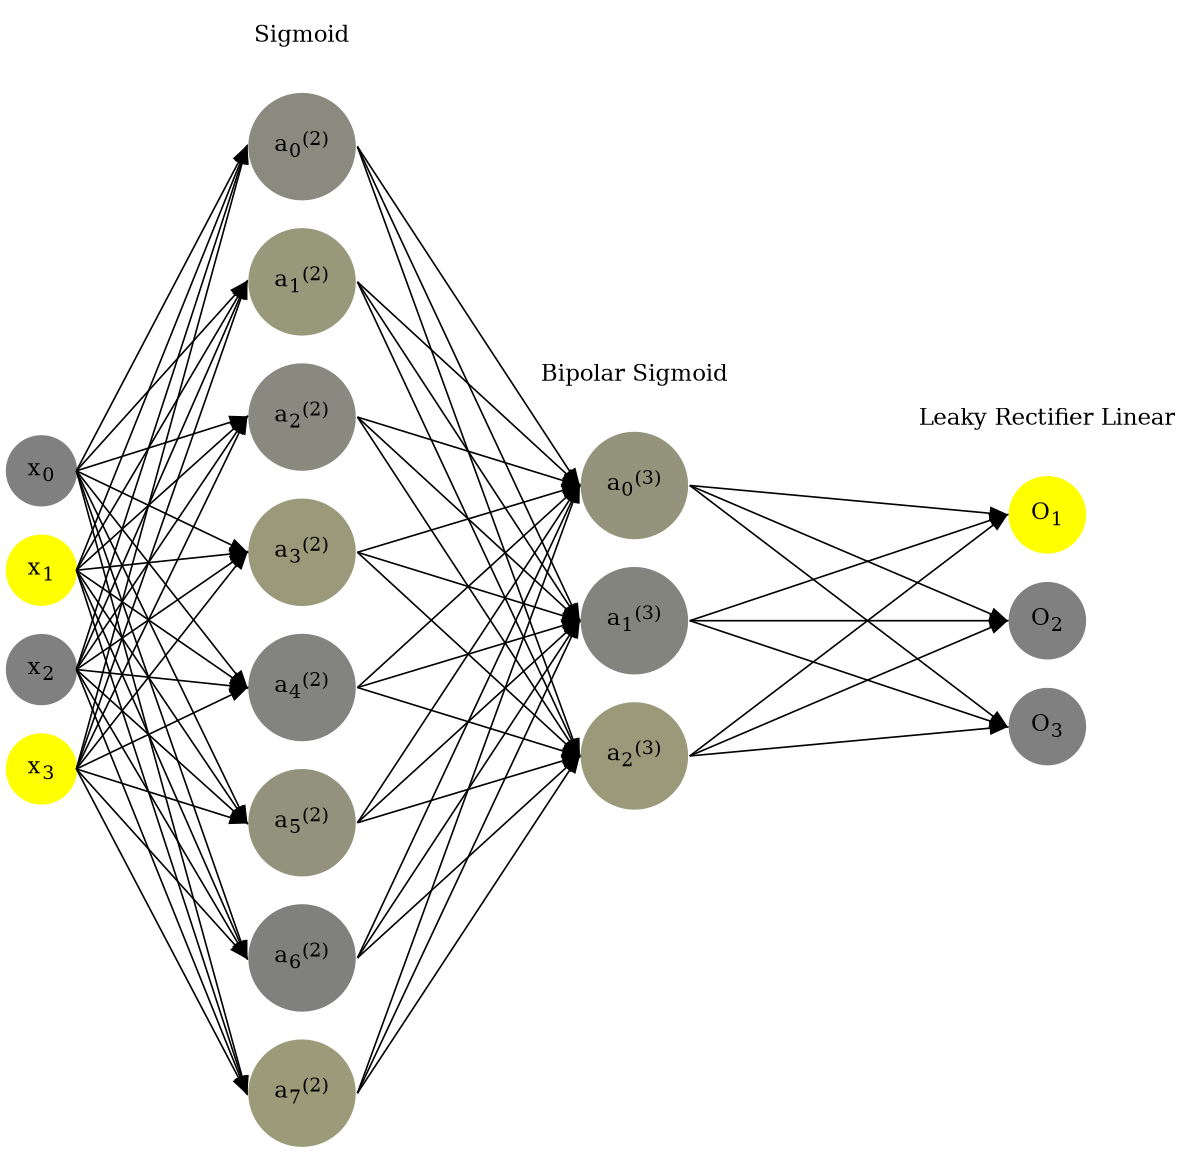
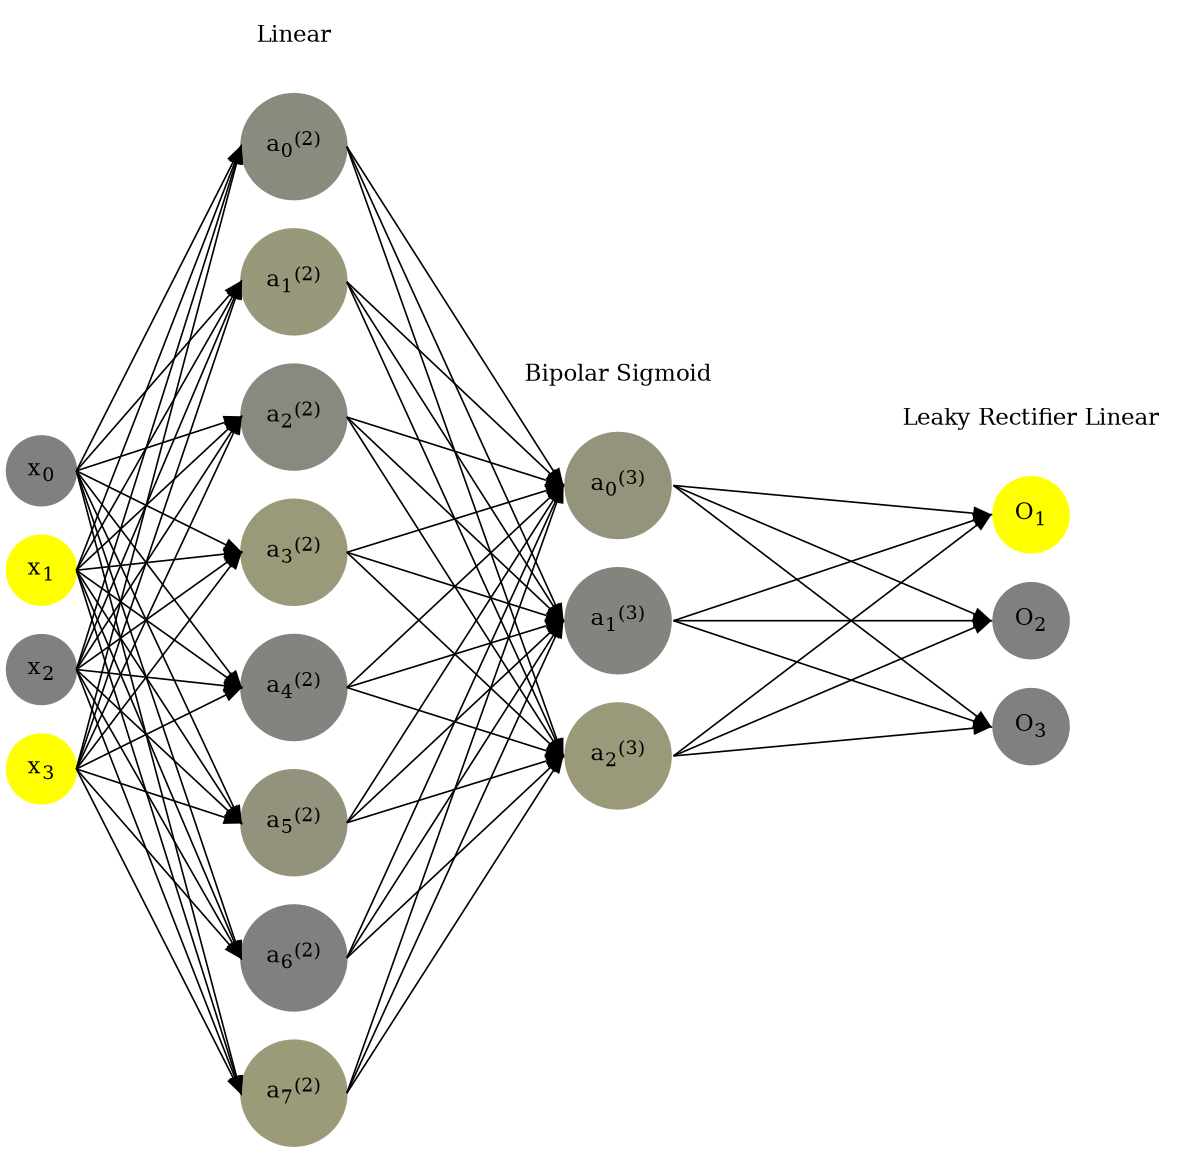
node "Sigmoid": label "Sigmoid" -> "Linear"
